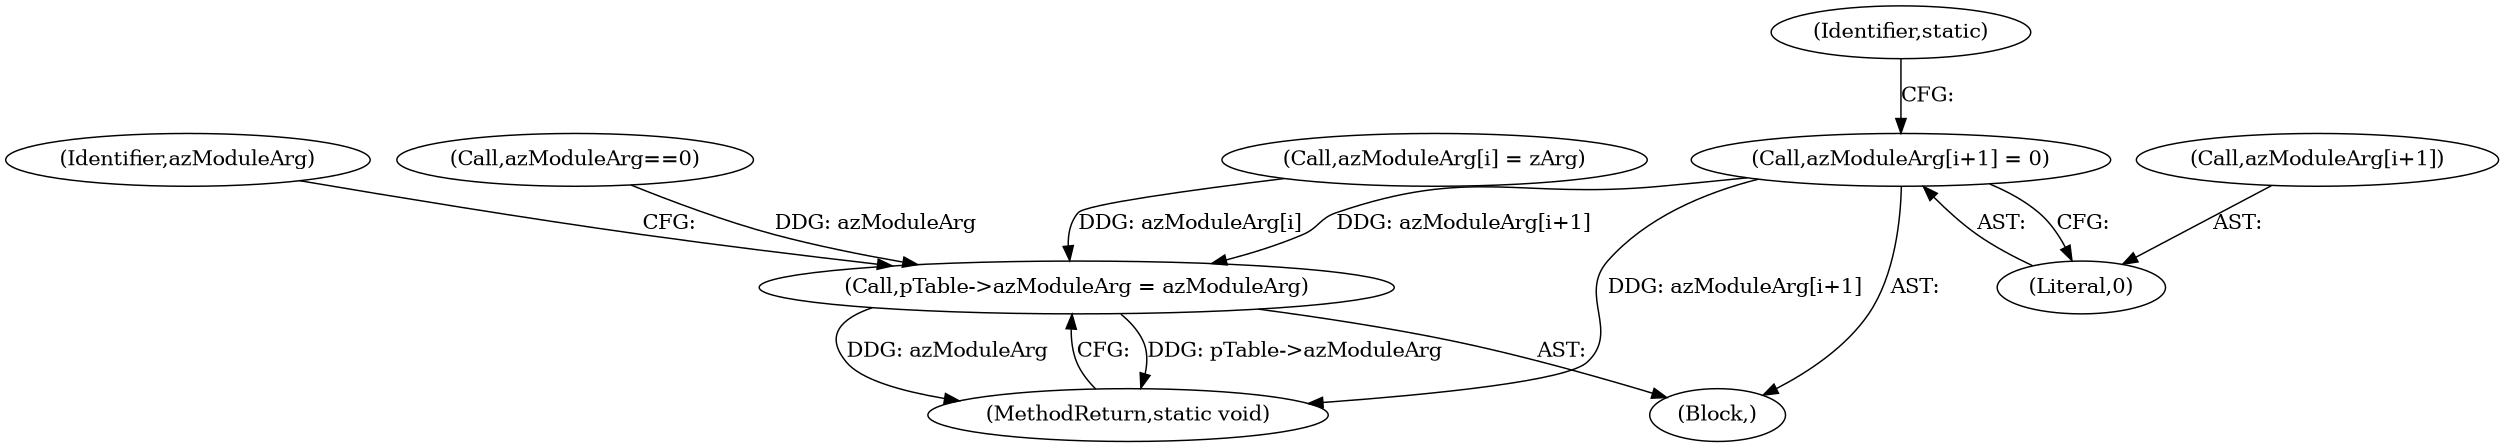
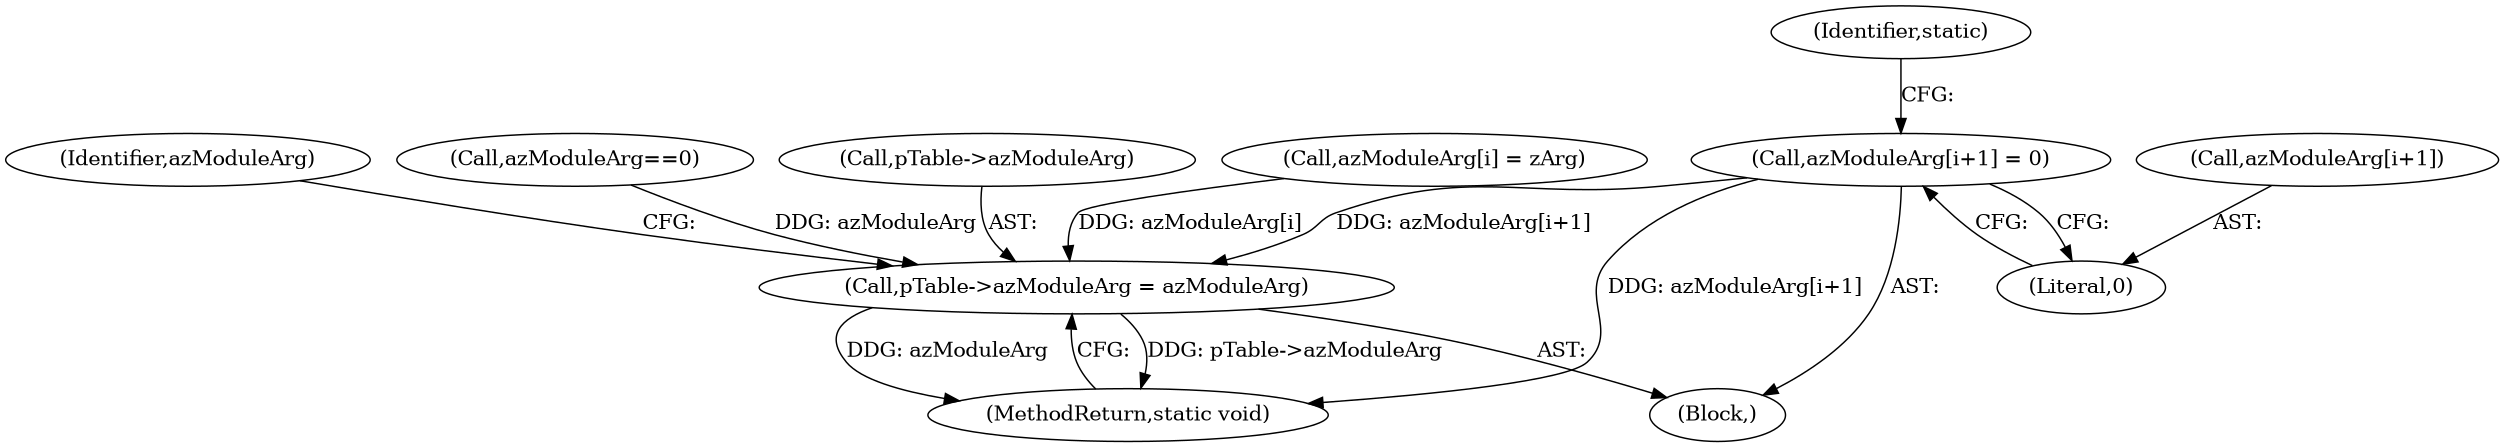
node "(Call,pTable->azModuleArg)": added
edge "(Literal,0)" -> "(Call,azModuleArg[i+1] = 0)": label "AST: " -> "CFG: "
